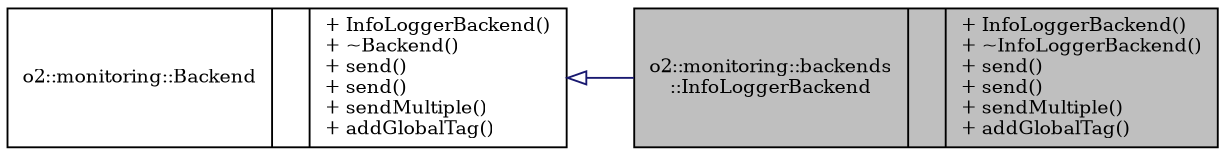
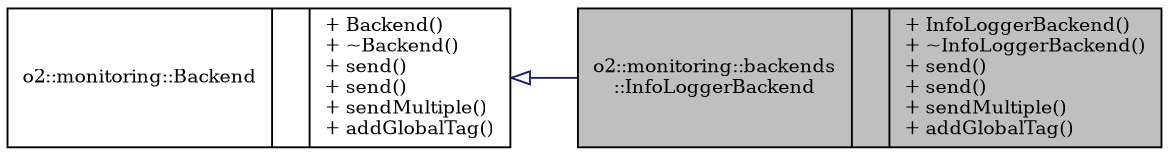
node "o2::monitoring::Backend": text "+ InfoLoggerBackend()" -> "+ Backend()"
